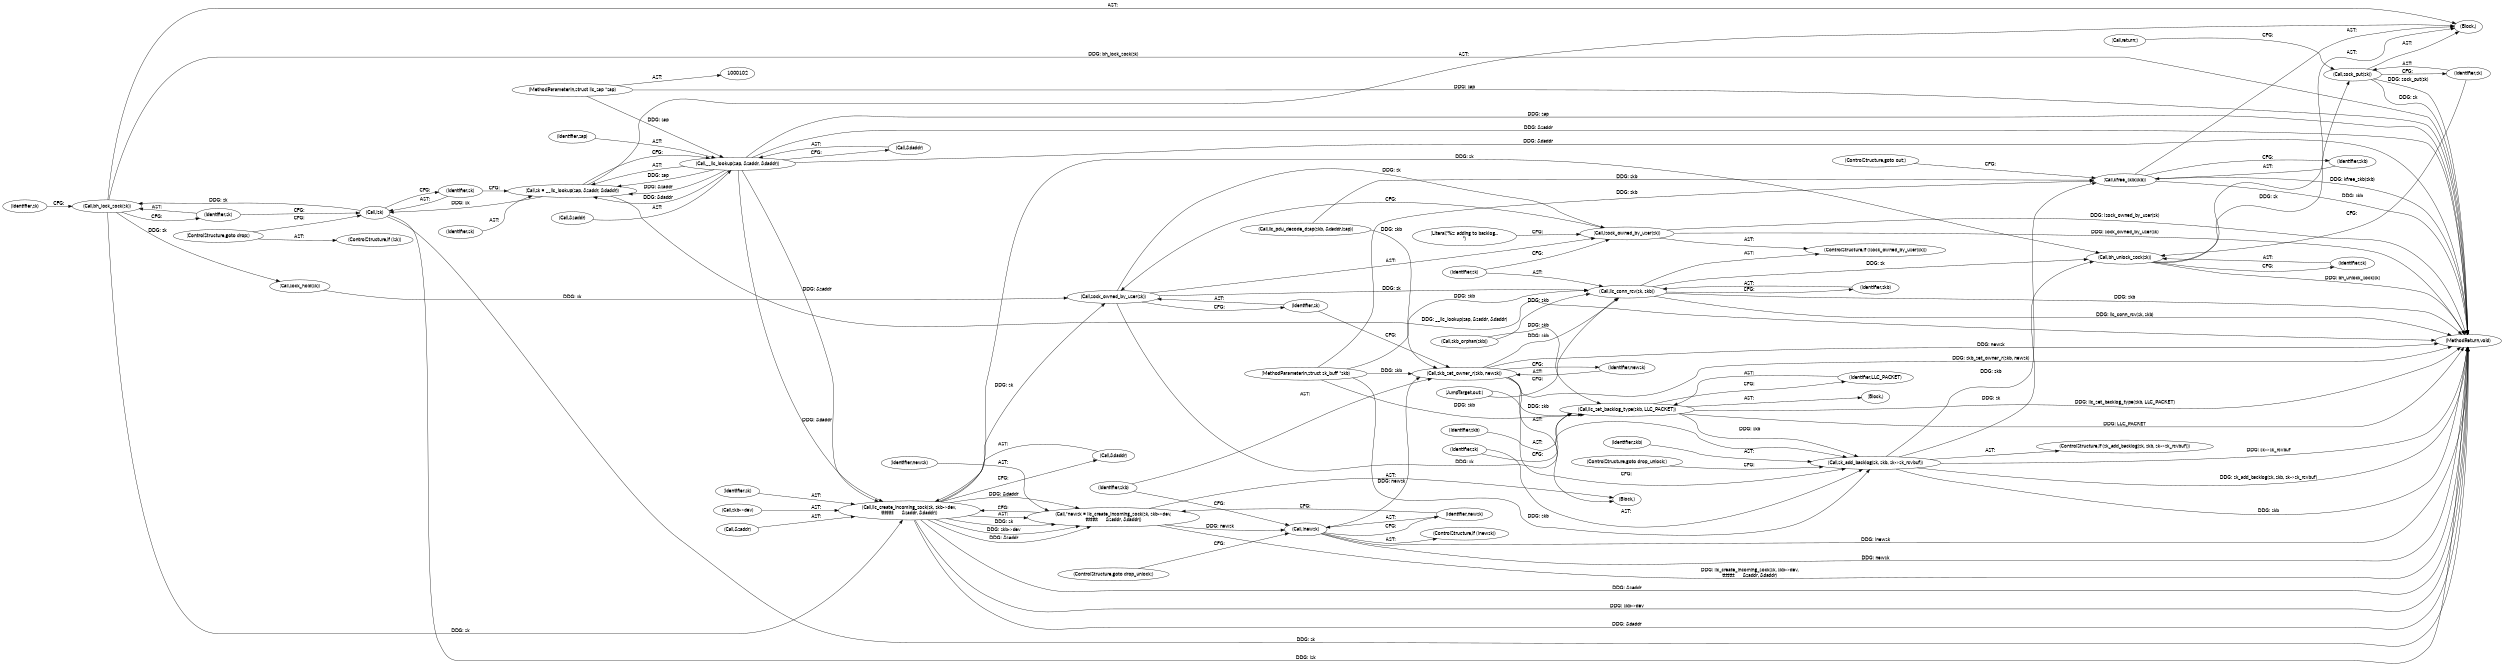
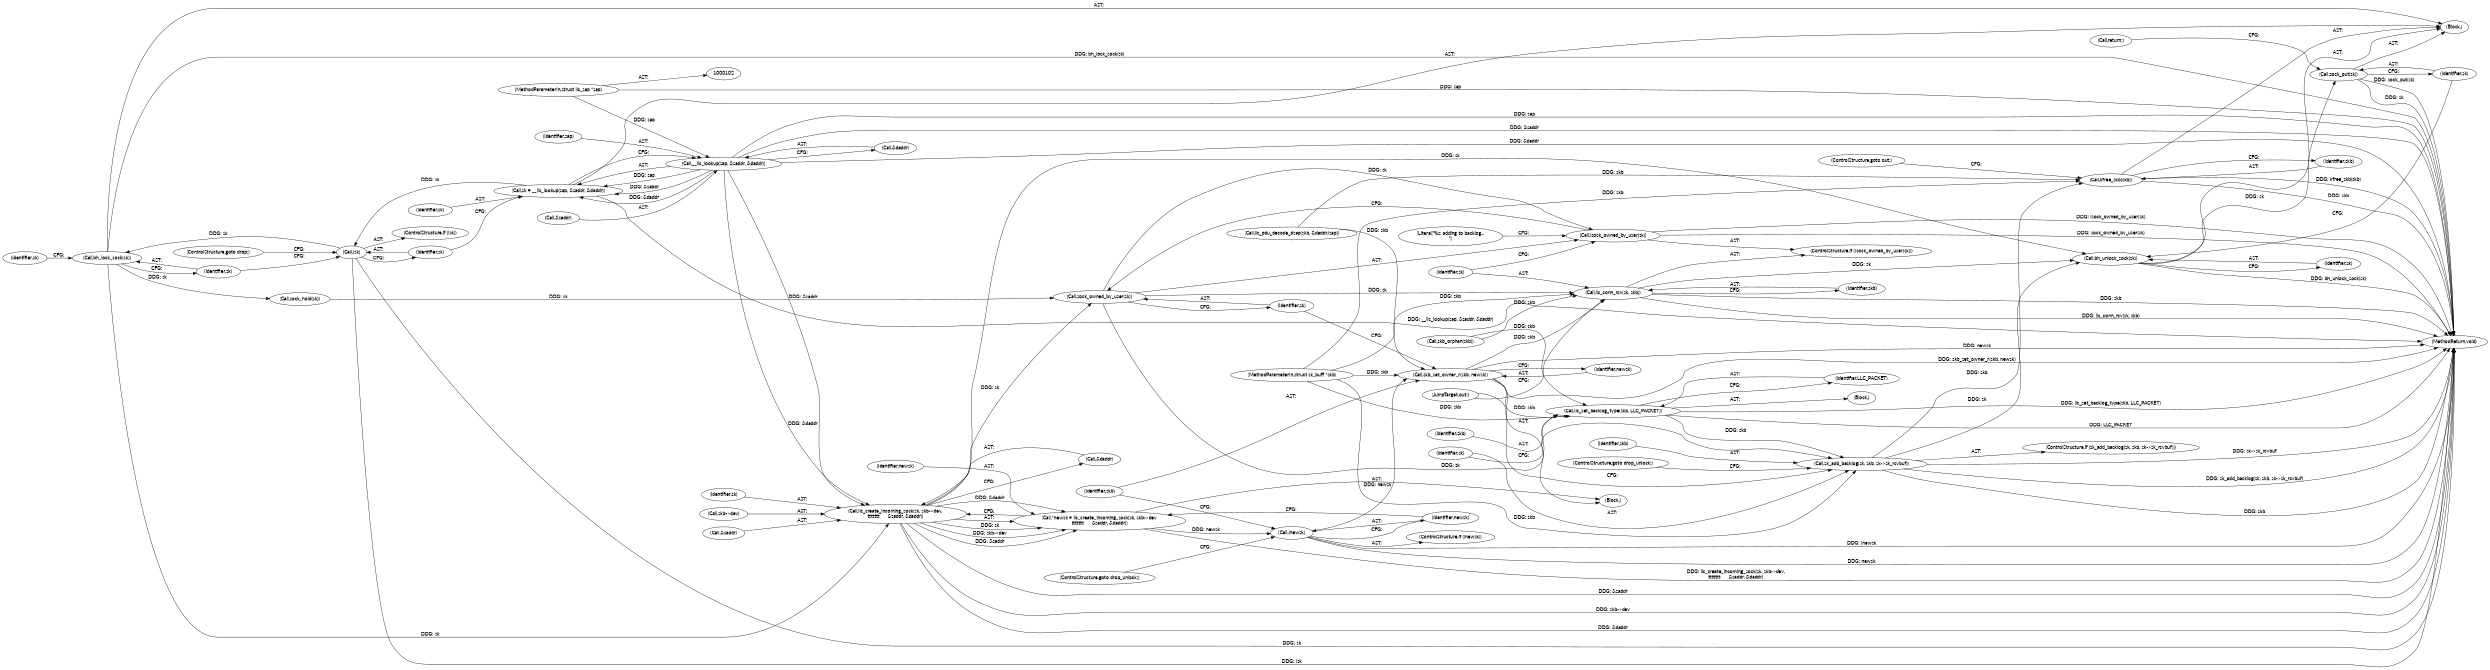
edge "(ControlStructure,goto drop;)" -> "(ControlStructure,if (!sk))": now "(Call,!sk)" -> "(ControlStructure,if (!sk))"
